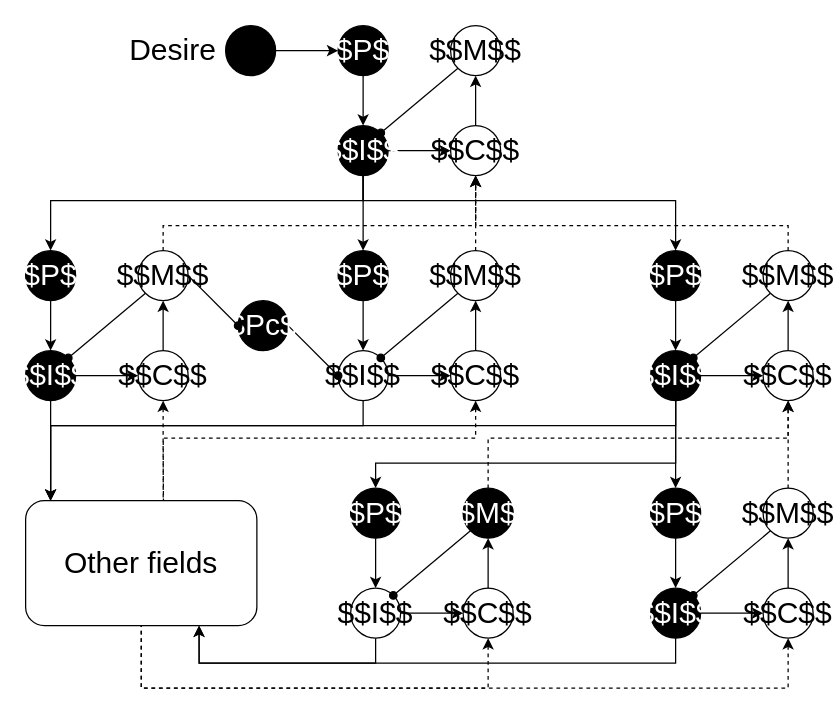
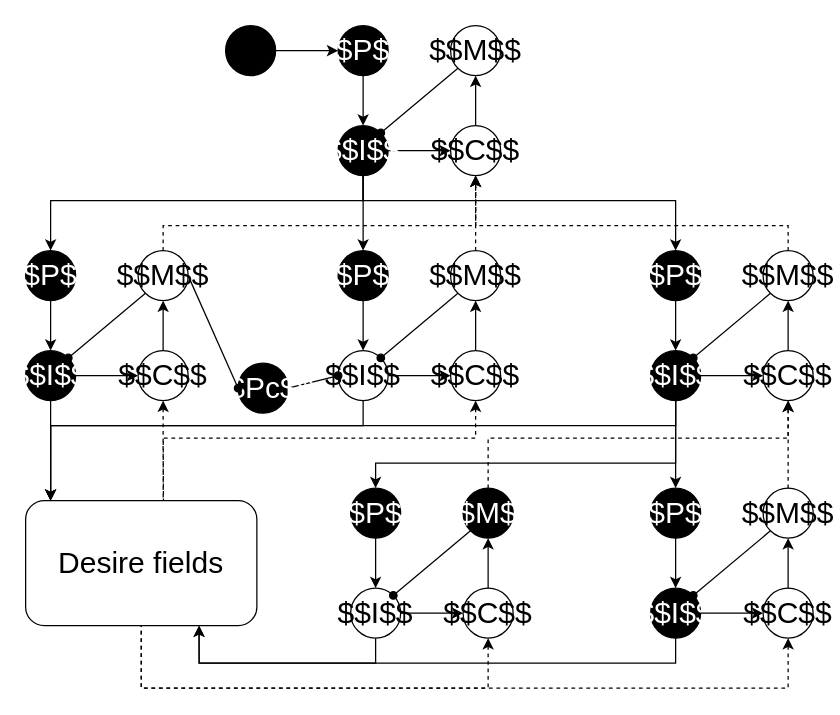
node "Desire": removed
node "$$Pc$$": moved (263, 326) -> (263, 388)
node "Other fields": label "Other fields" -> "Desire fields"
